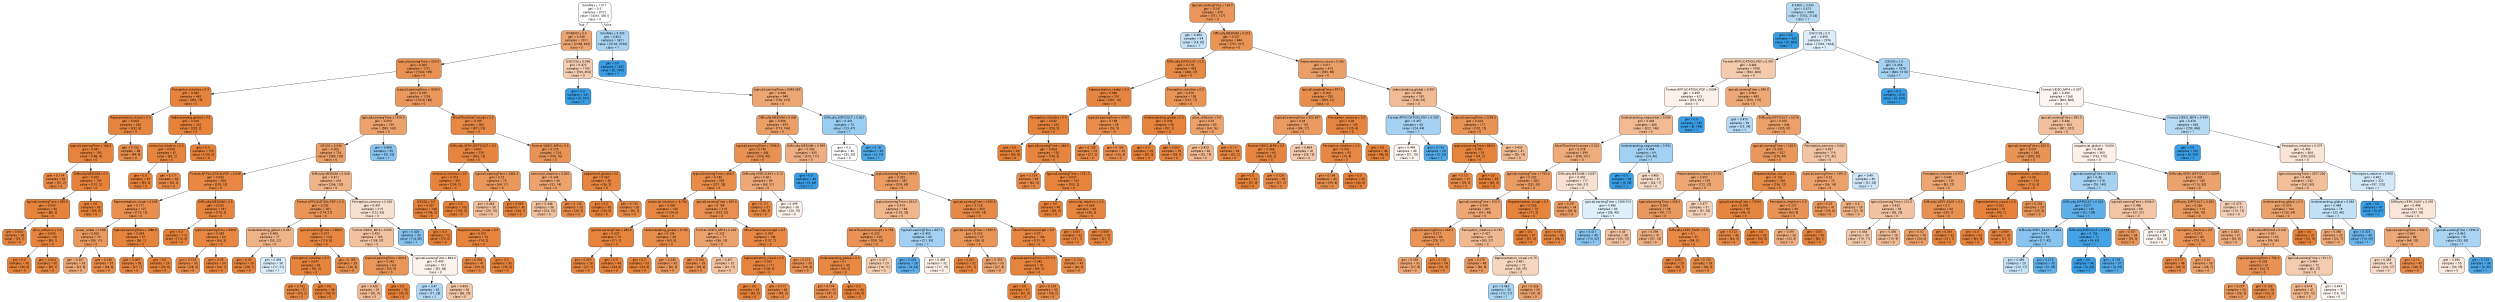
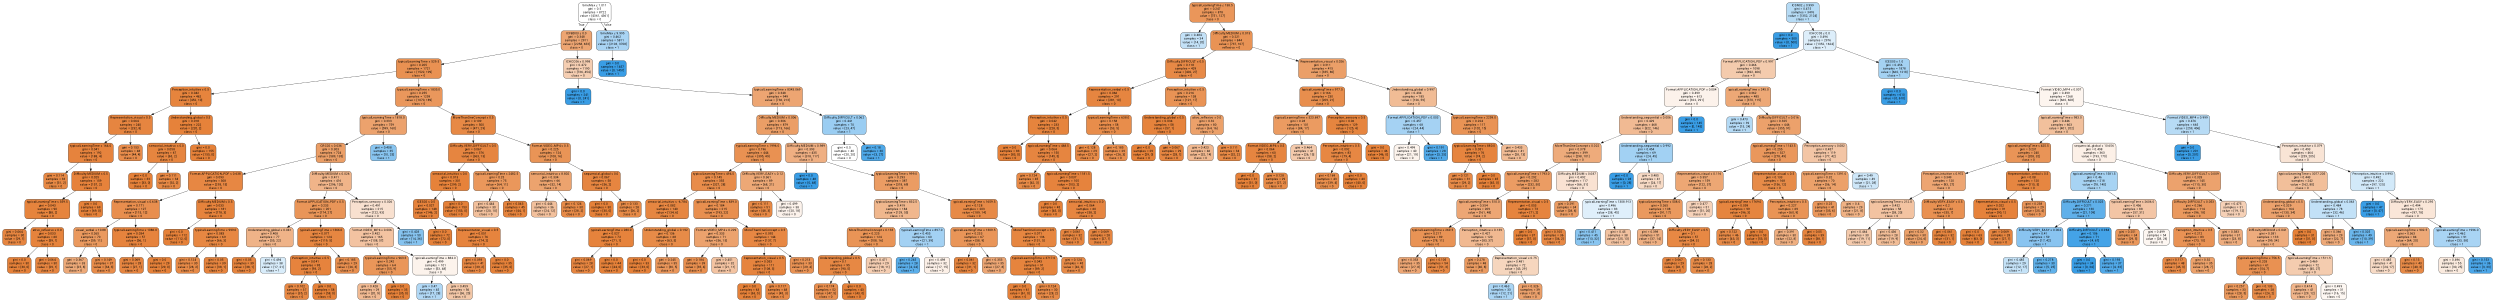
node "typicalLearningTime ≤ 1086.0": text "intuitive = 0" -> "class = 0"
